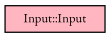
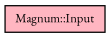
node "Input::Input": label "Input::Input" -> "Magnum::Input"
